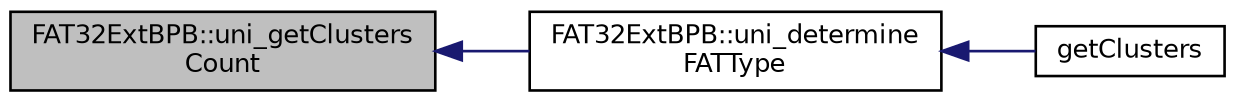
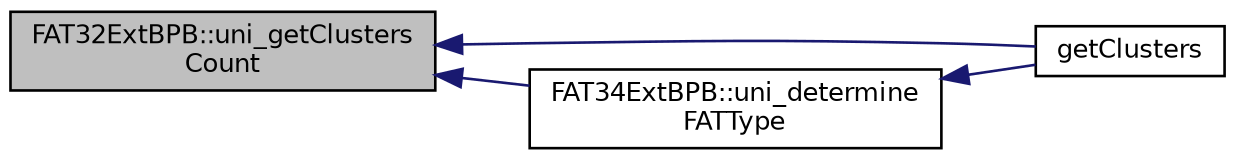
edge "getClusters" -> "FAT32ExtBPB::uni_getClusters Count": added
node "FAT32ExtBPB::uni_determine FATType": label "FAT32ExtBPB::uni_determine FATType" -> "FAT34ExtBPB::uni_determine FATType"
